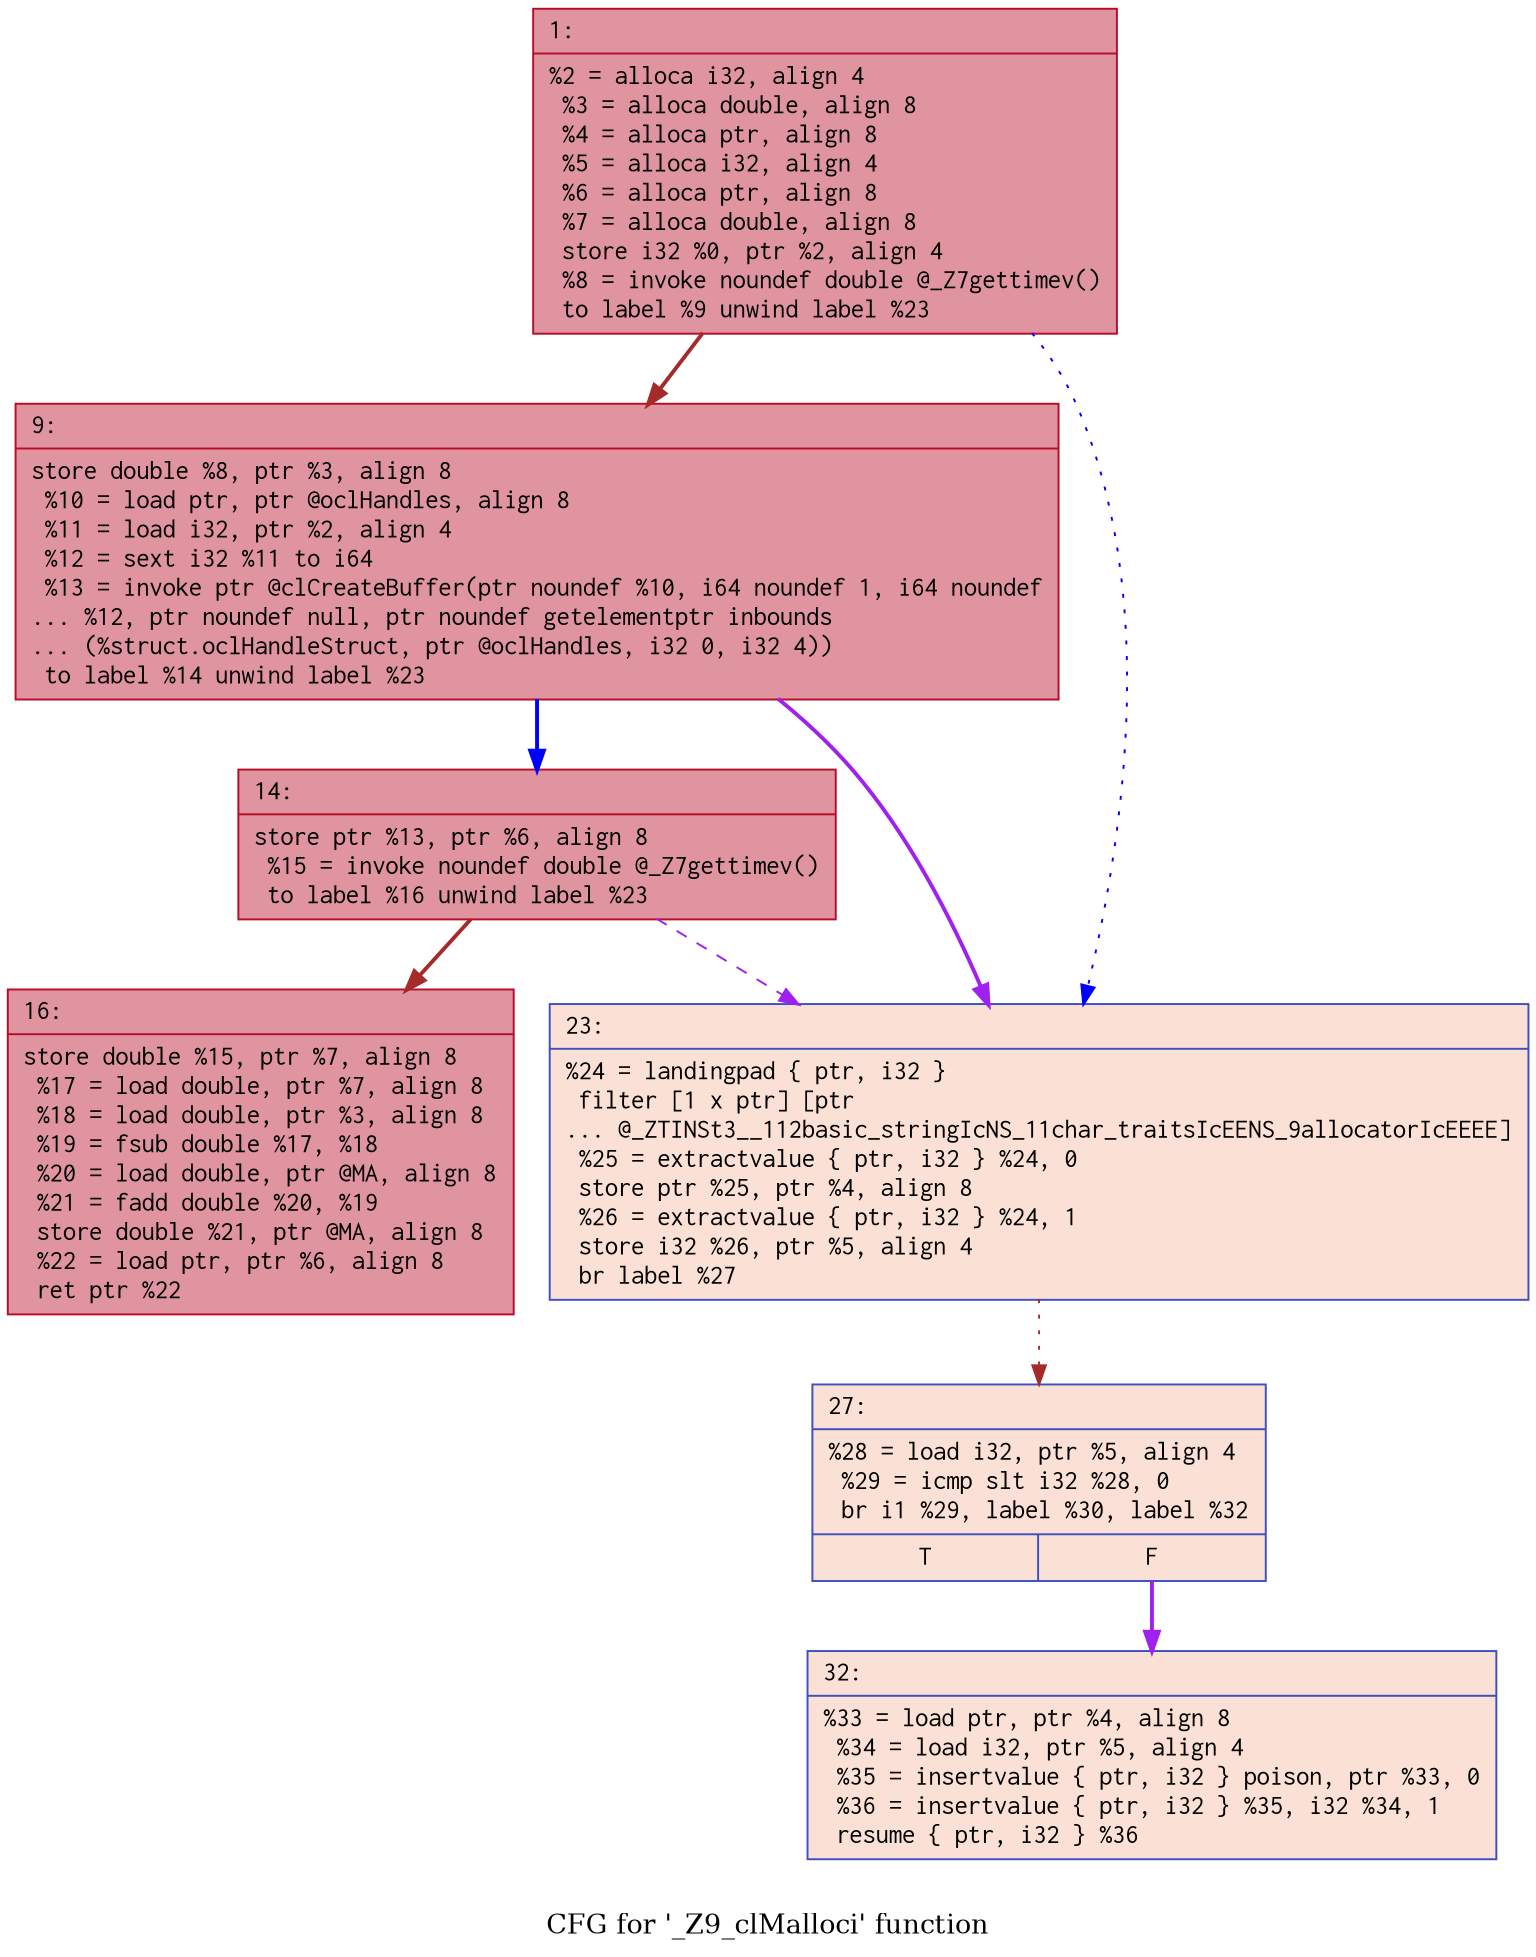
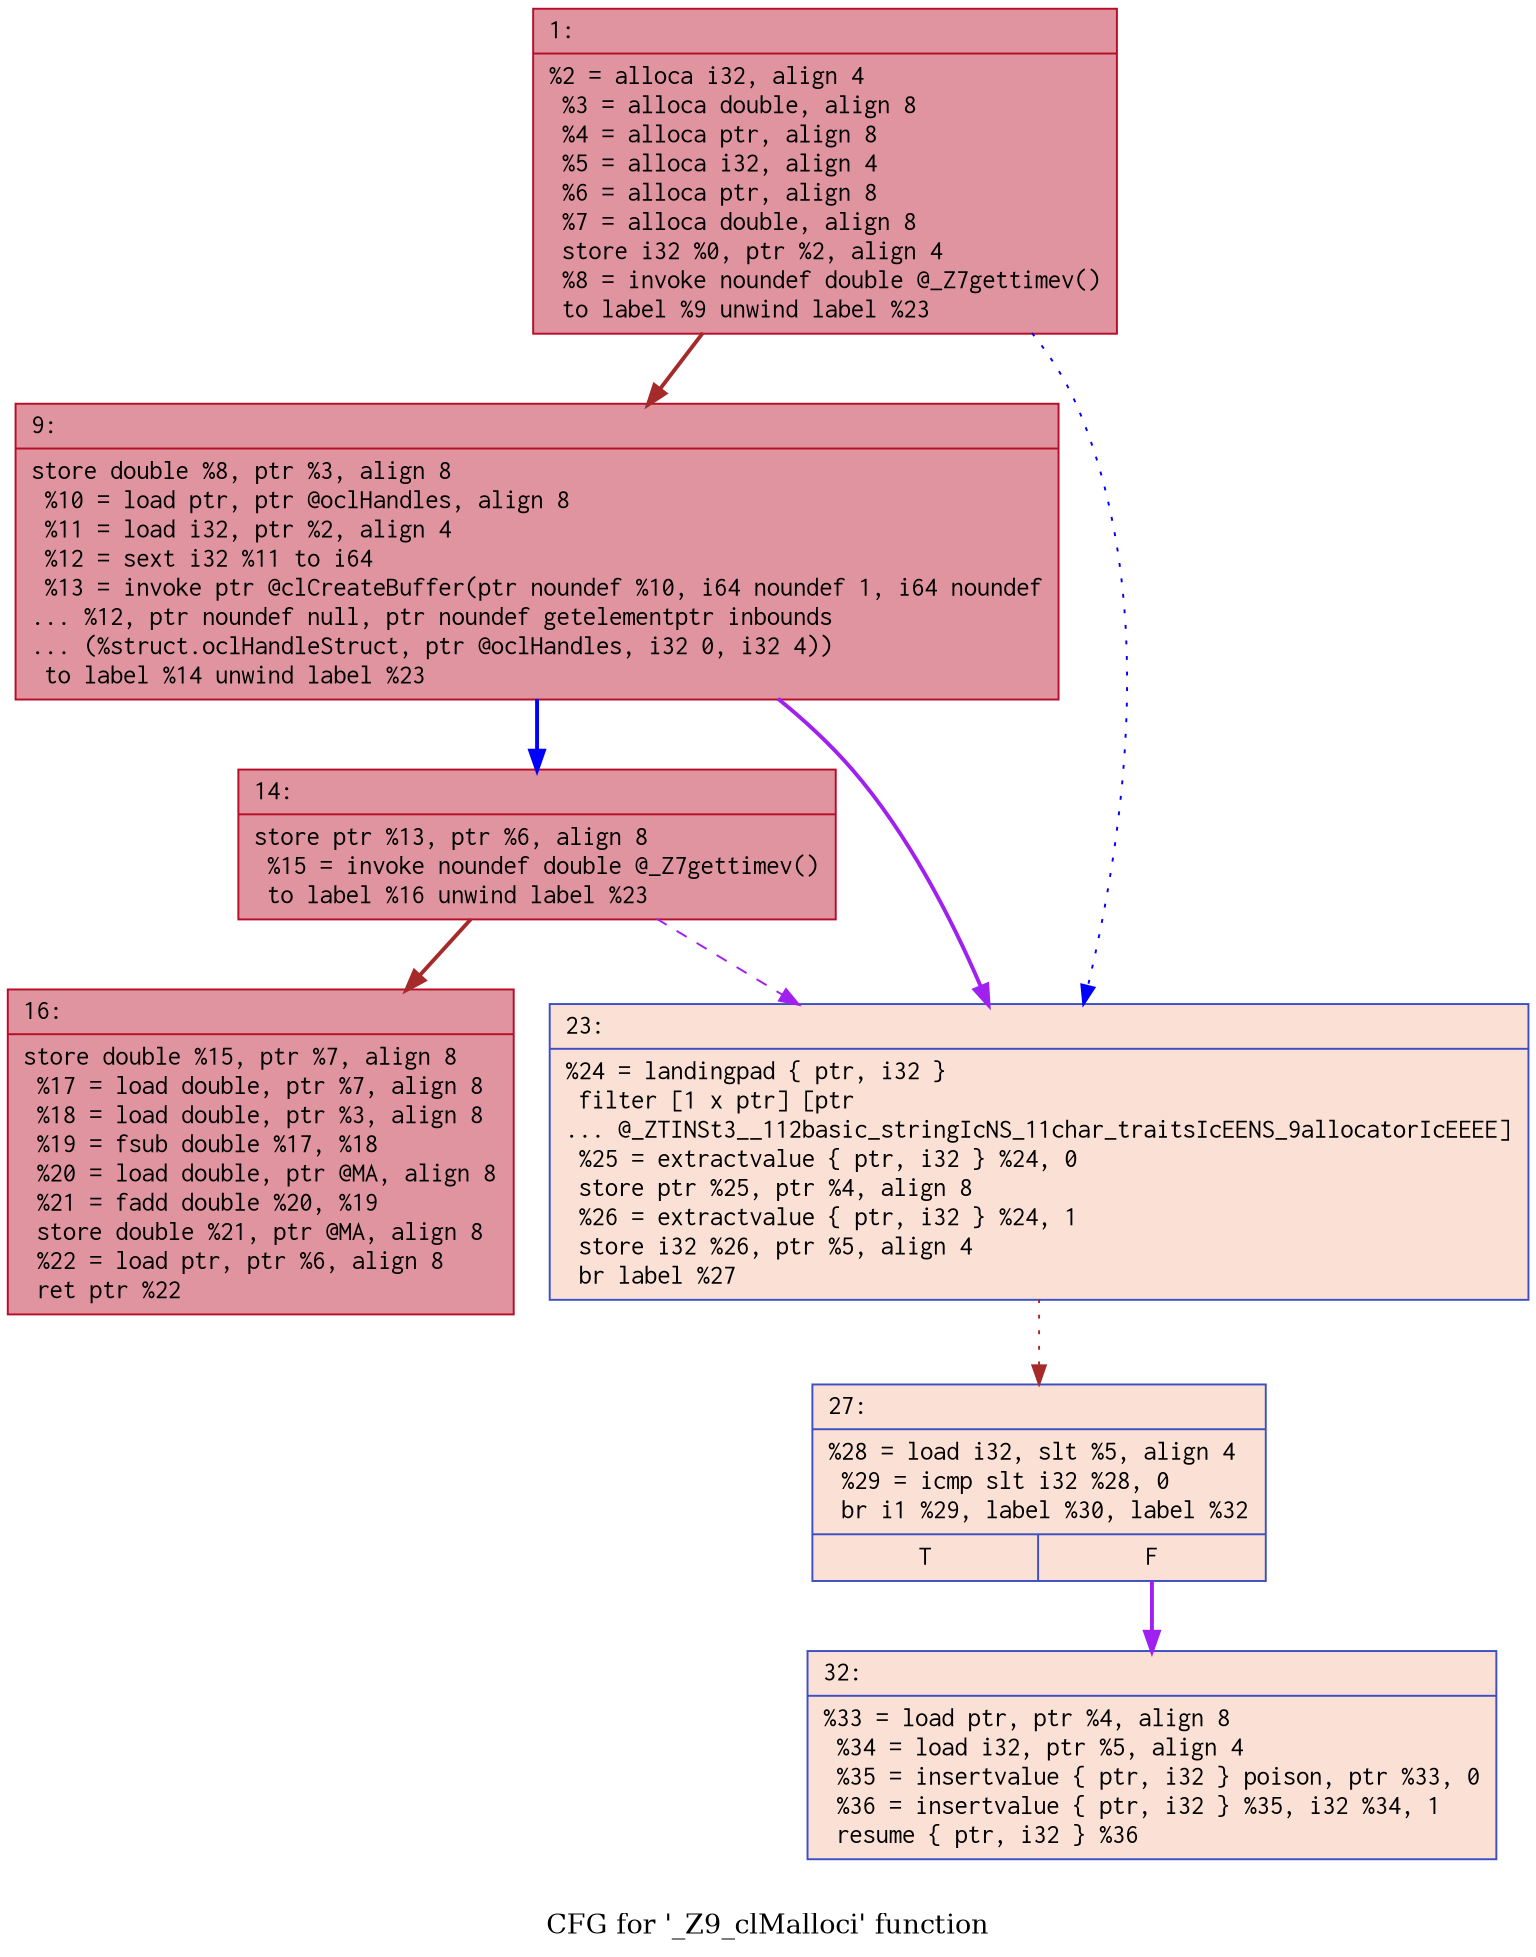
node "27:": text "%28 = load i32, ptr %5, align 4" -> "%28 = load i32, slt %5, align 4"
